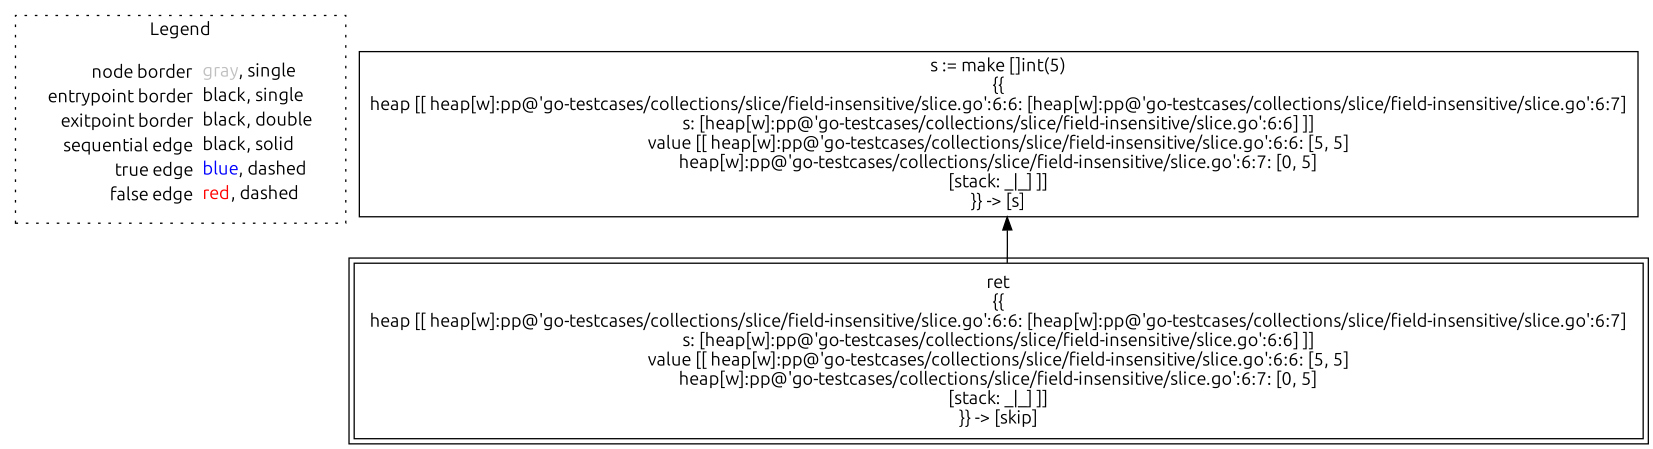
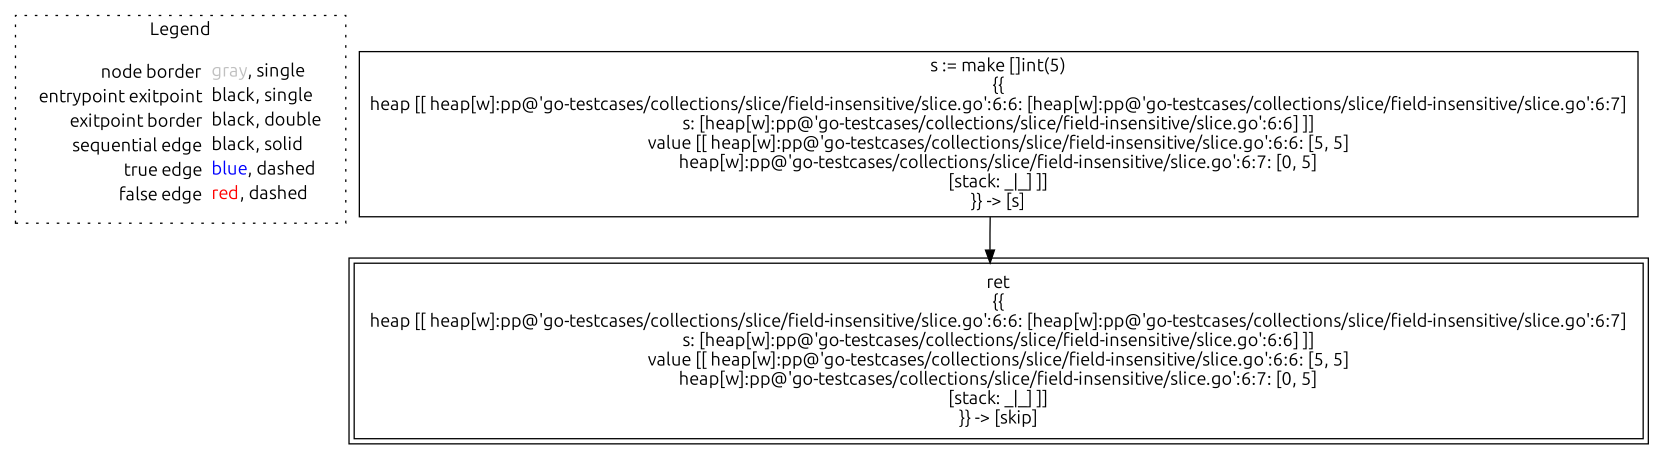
node "node border": text "entrypoint border" -> "entrypoint exitpoint"
edge "ret" -> "s := make []int(5)": reversed
